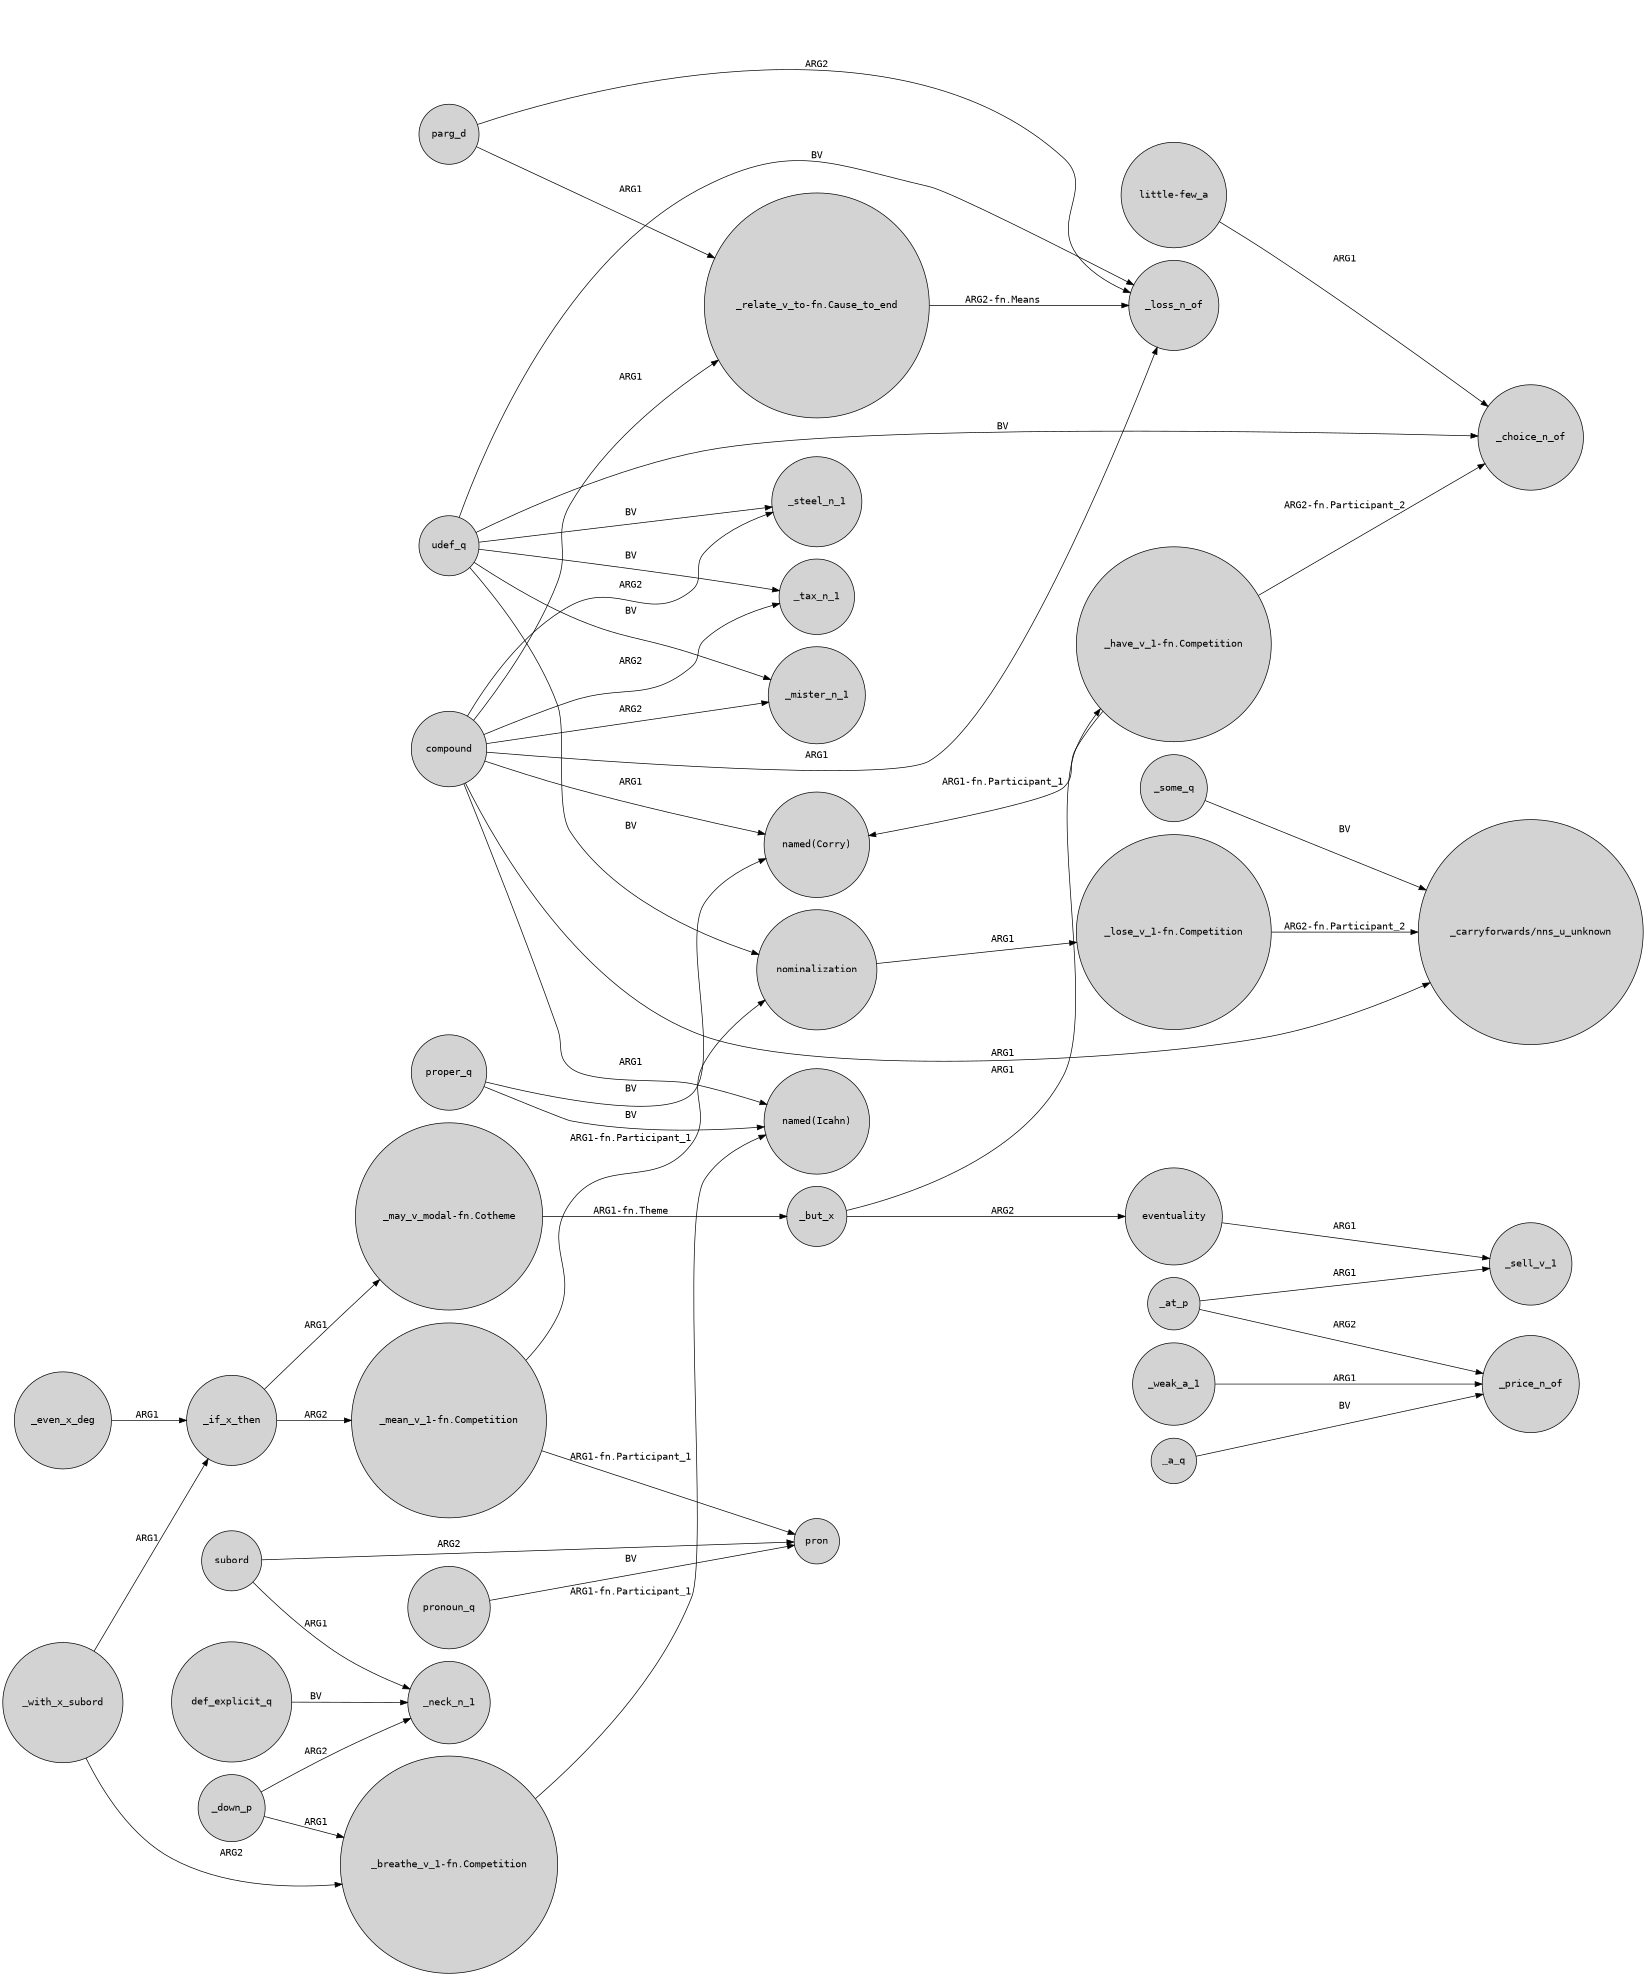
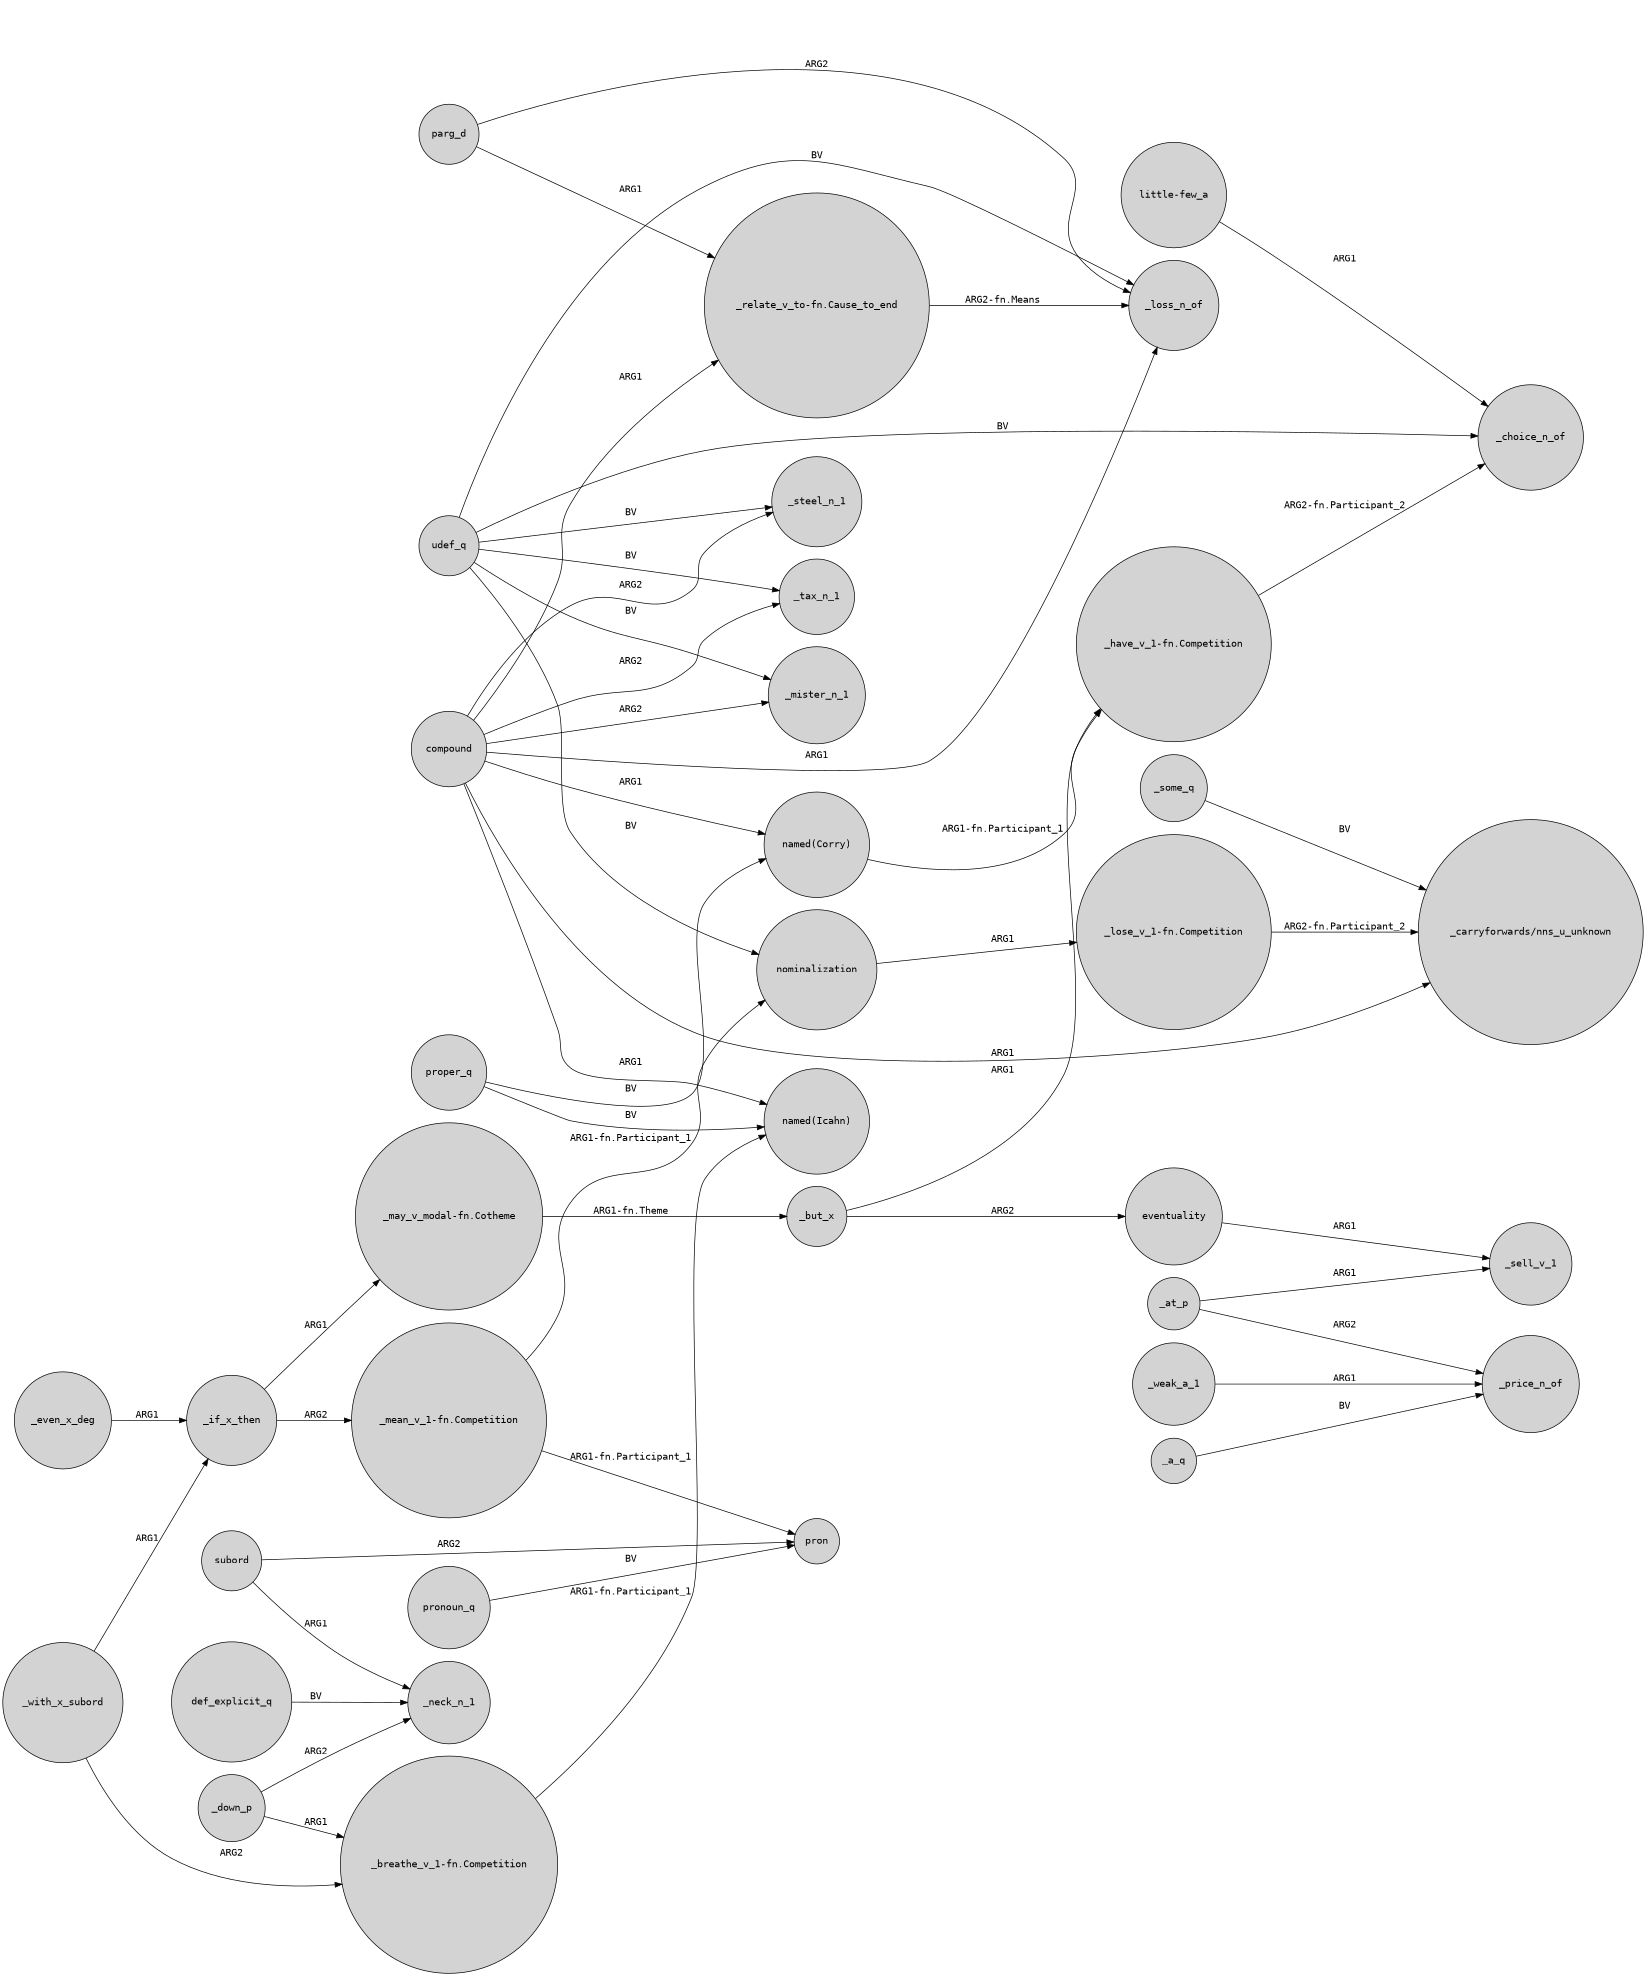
edge "_have_v_1-fn.Competition" -> "named(Corry)": reversed
